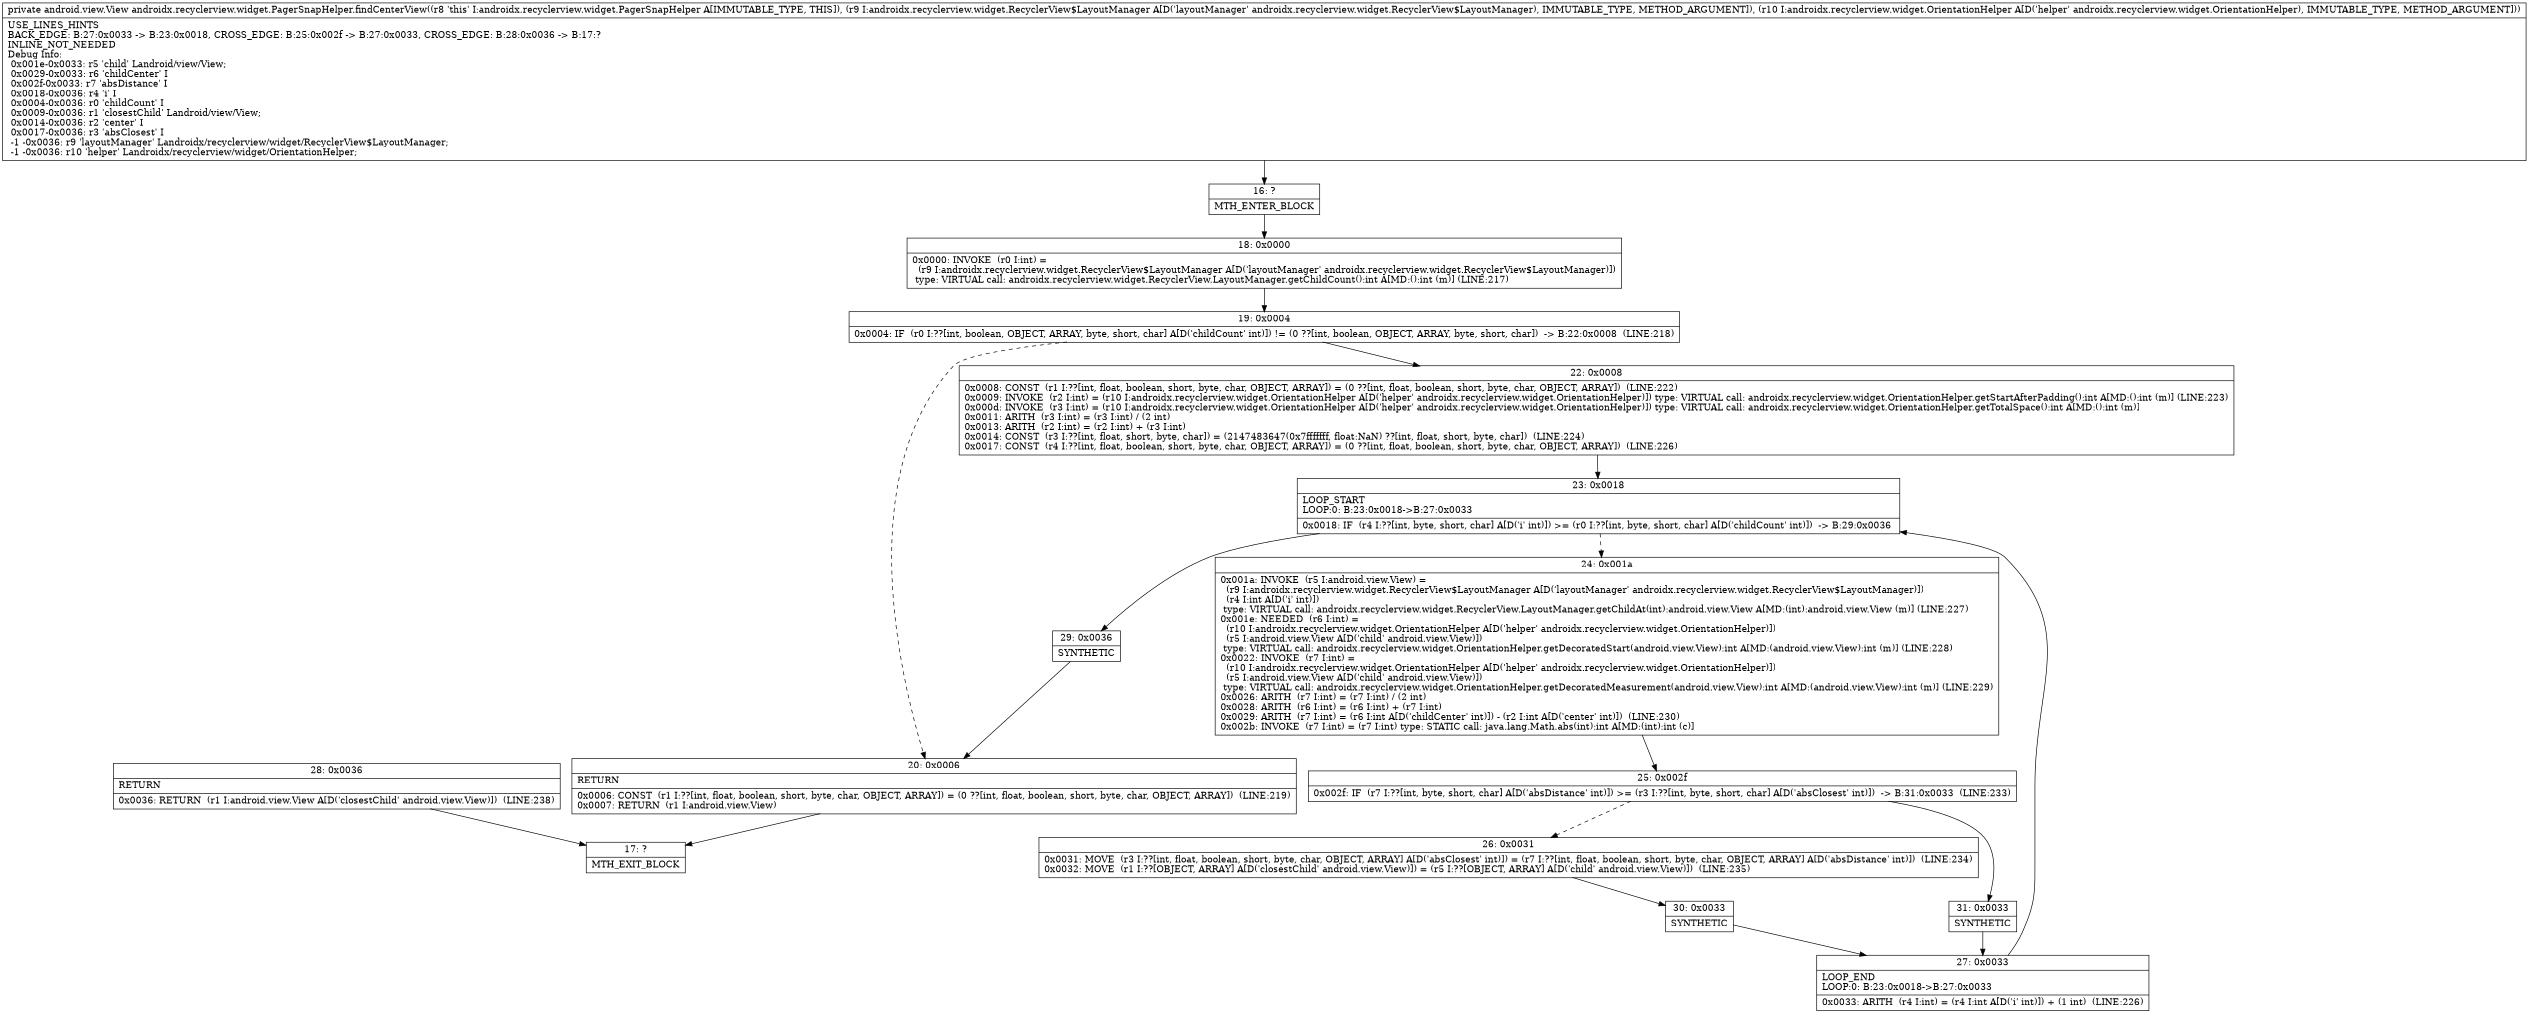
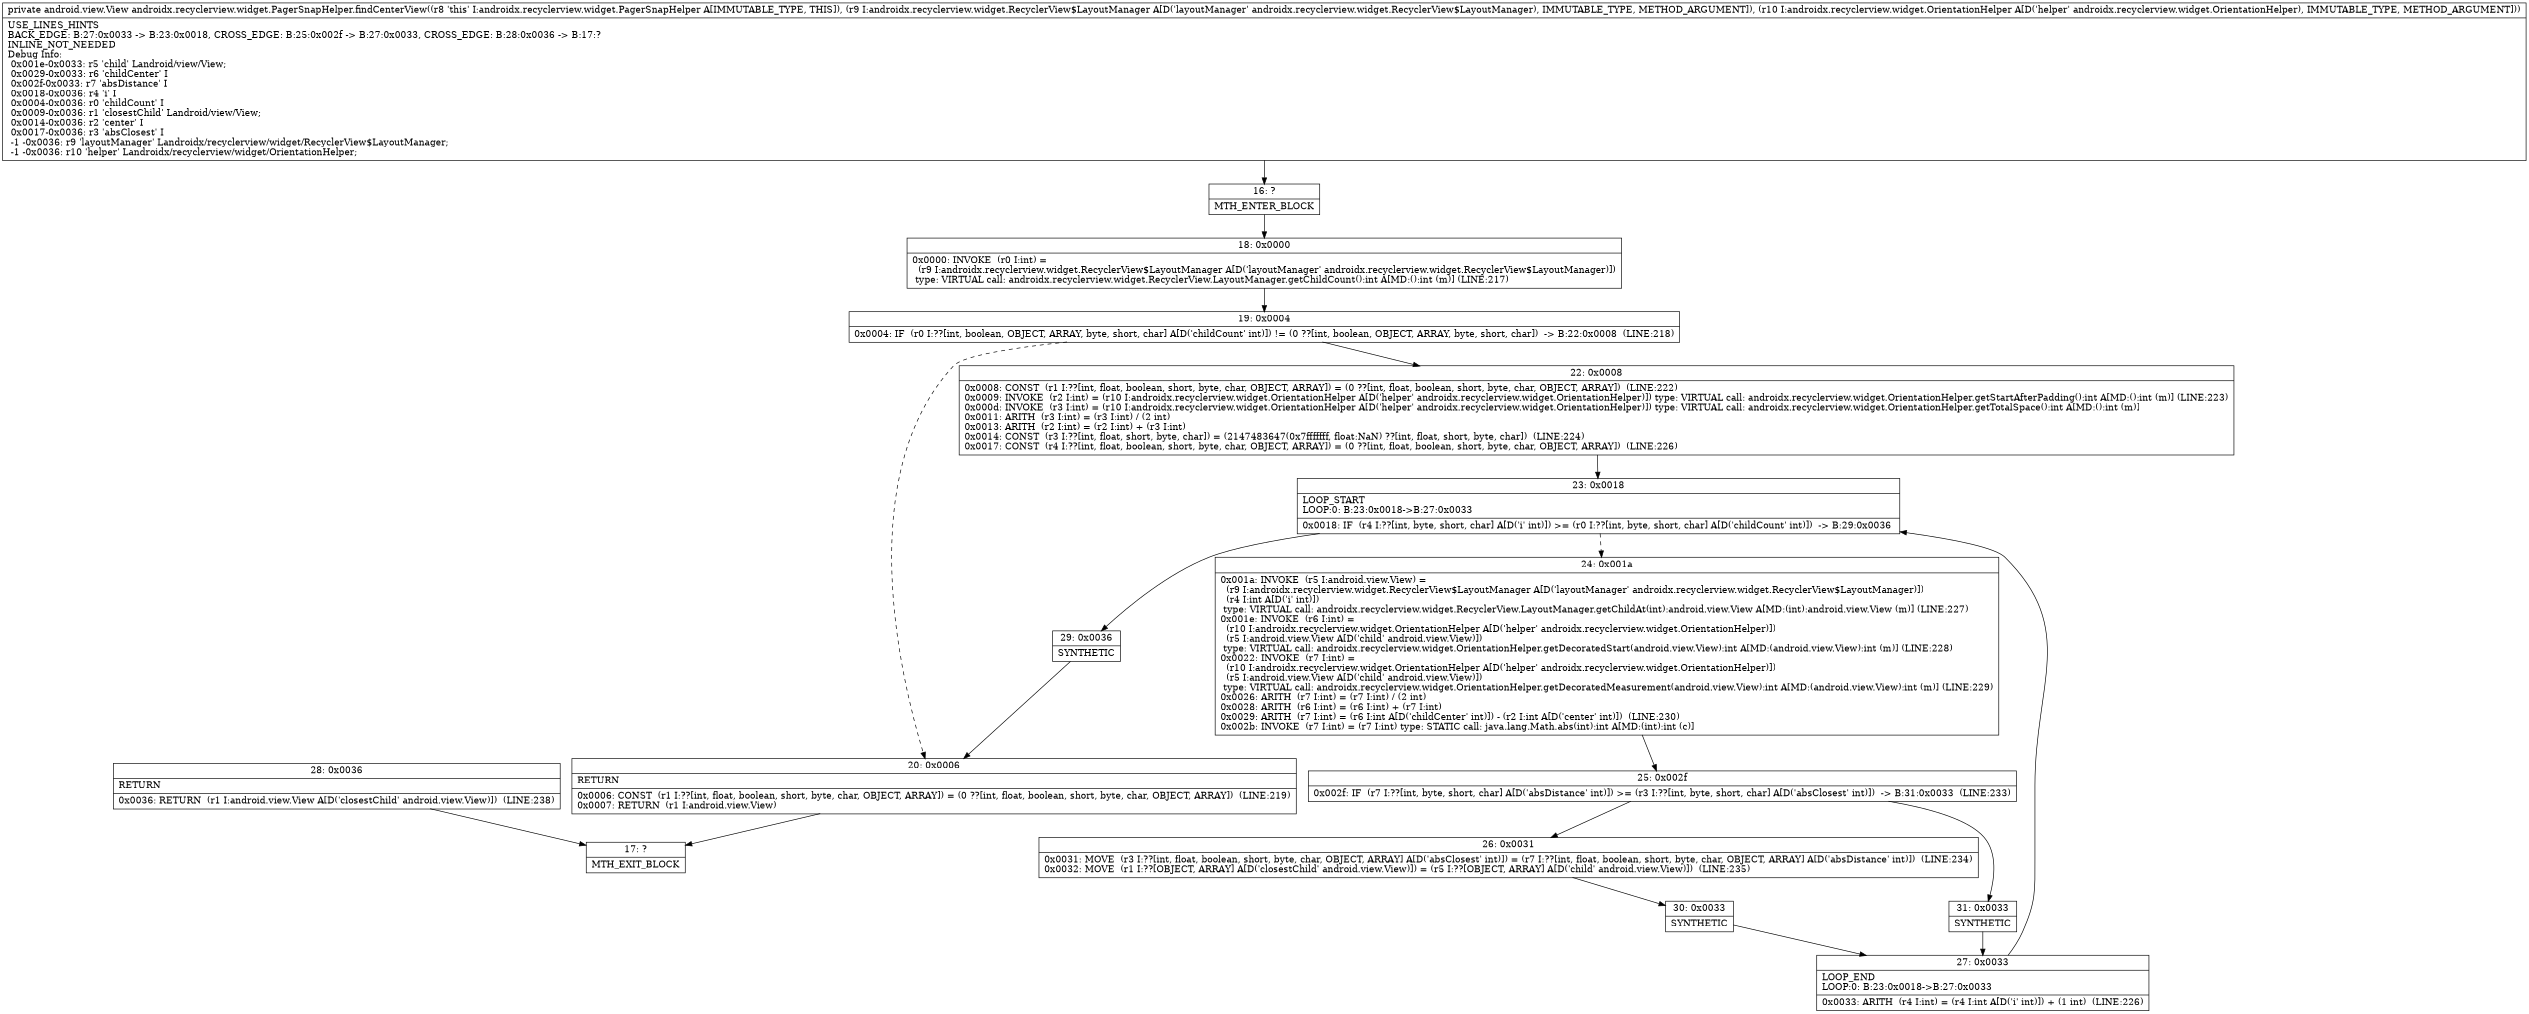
node "24: 0x001a": text "0x001e: NEEDED  (r6 I:int) =" -> "0x001e: INVOKE  (r6 I:int) ="
edge "25: 0x002f" -> "26: 0x0031": style dashed -> solid
